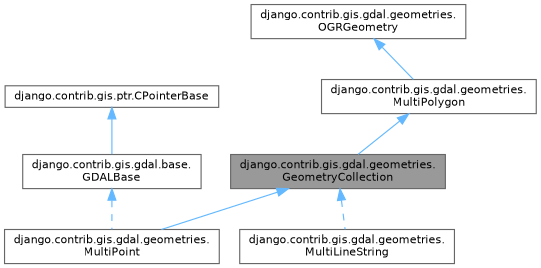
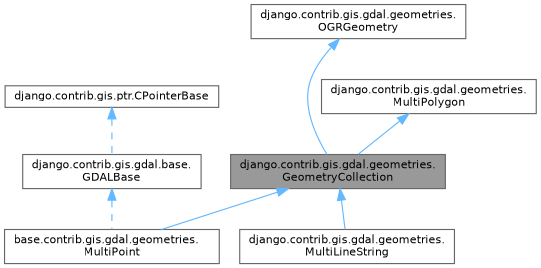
edge "django.contrib.gis.gdal.geometries. MultiPolygon" -> "django.contrib.gis.gdal.geometries. OGRGeometry": now "django.contrib.gis.gdal.geometries. GeometryCollection" -> "django.contrib.gis.gdal.geometries. OGRGeometry"
edge "django.contrib.gis.gdal.base. GDALBase" -> "django.contrib.gis.ptr.CPointerBase": style solid -> dashed
edge "django.contrib.gis.gdal.geometries. MultiLineString" -> "django.contrib.gis.gdal.geometries. GeometryCollection": style dashed -> solid
node "django.contrib.gis.gdal.geometries. MultiPoint": label "django.contrib.gis.gdal.geometries. MultiPoint" -> "base.contrib.gis.gdal.geometries. MultiPoint"
